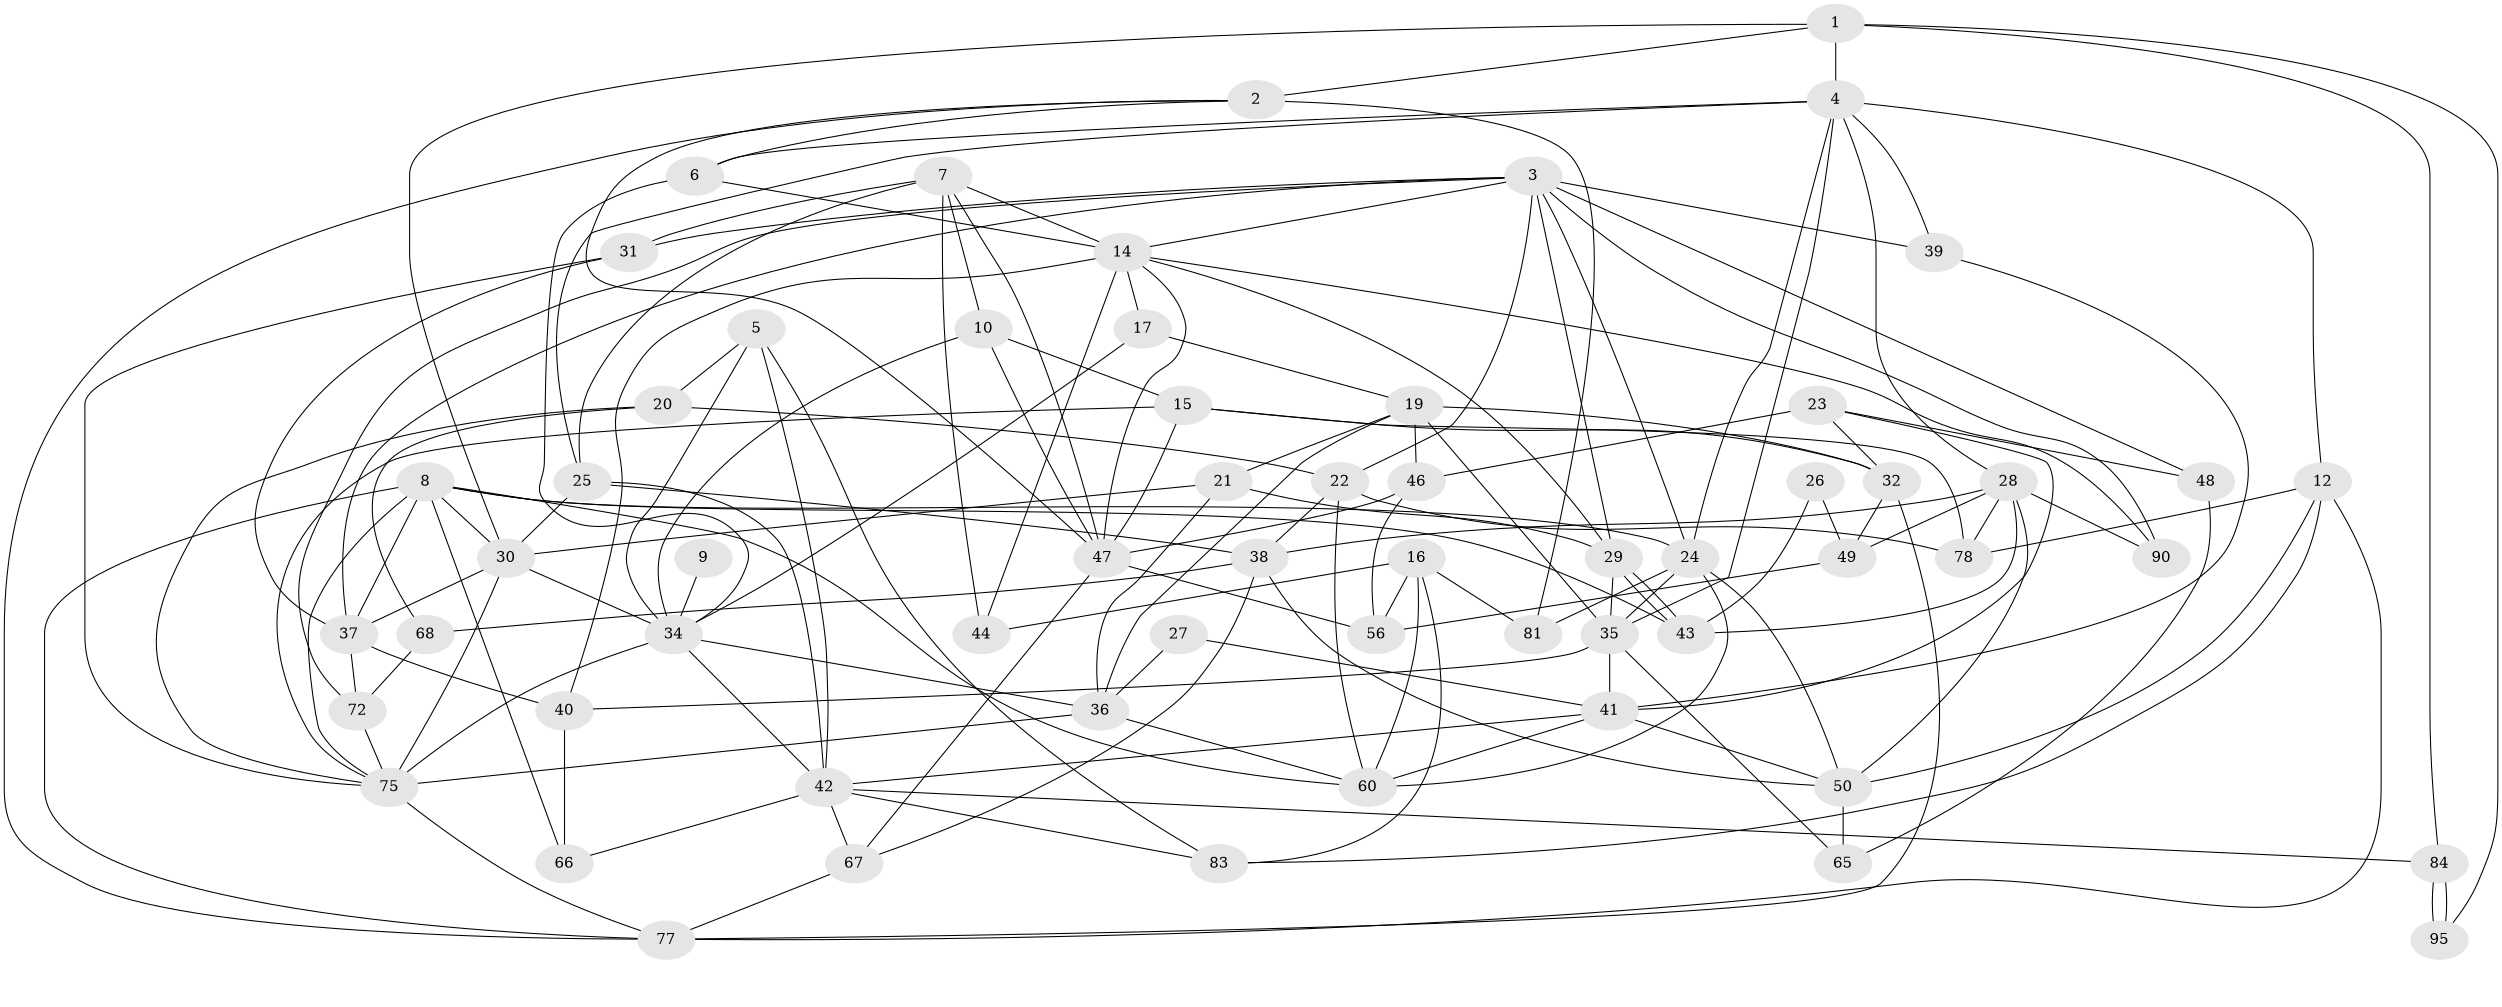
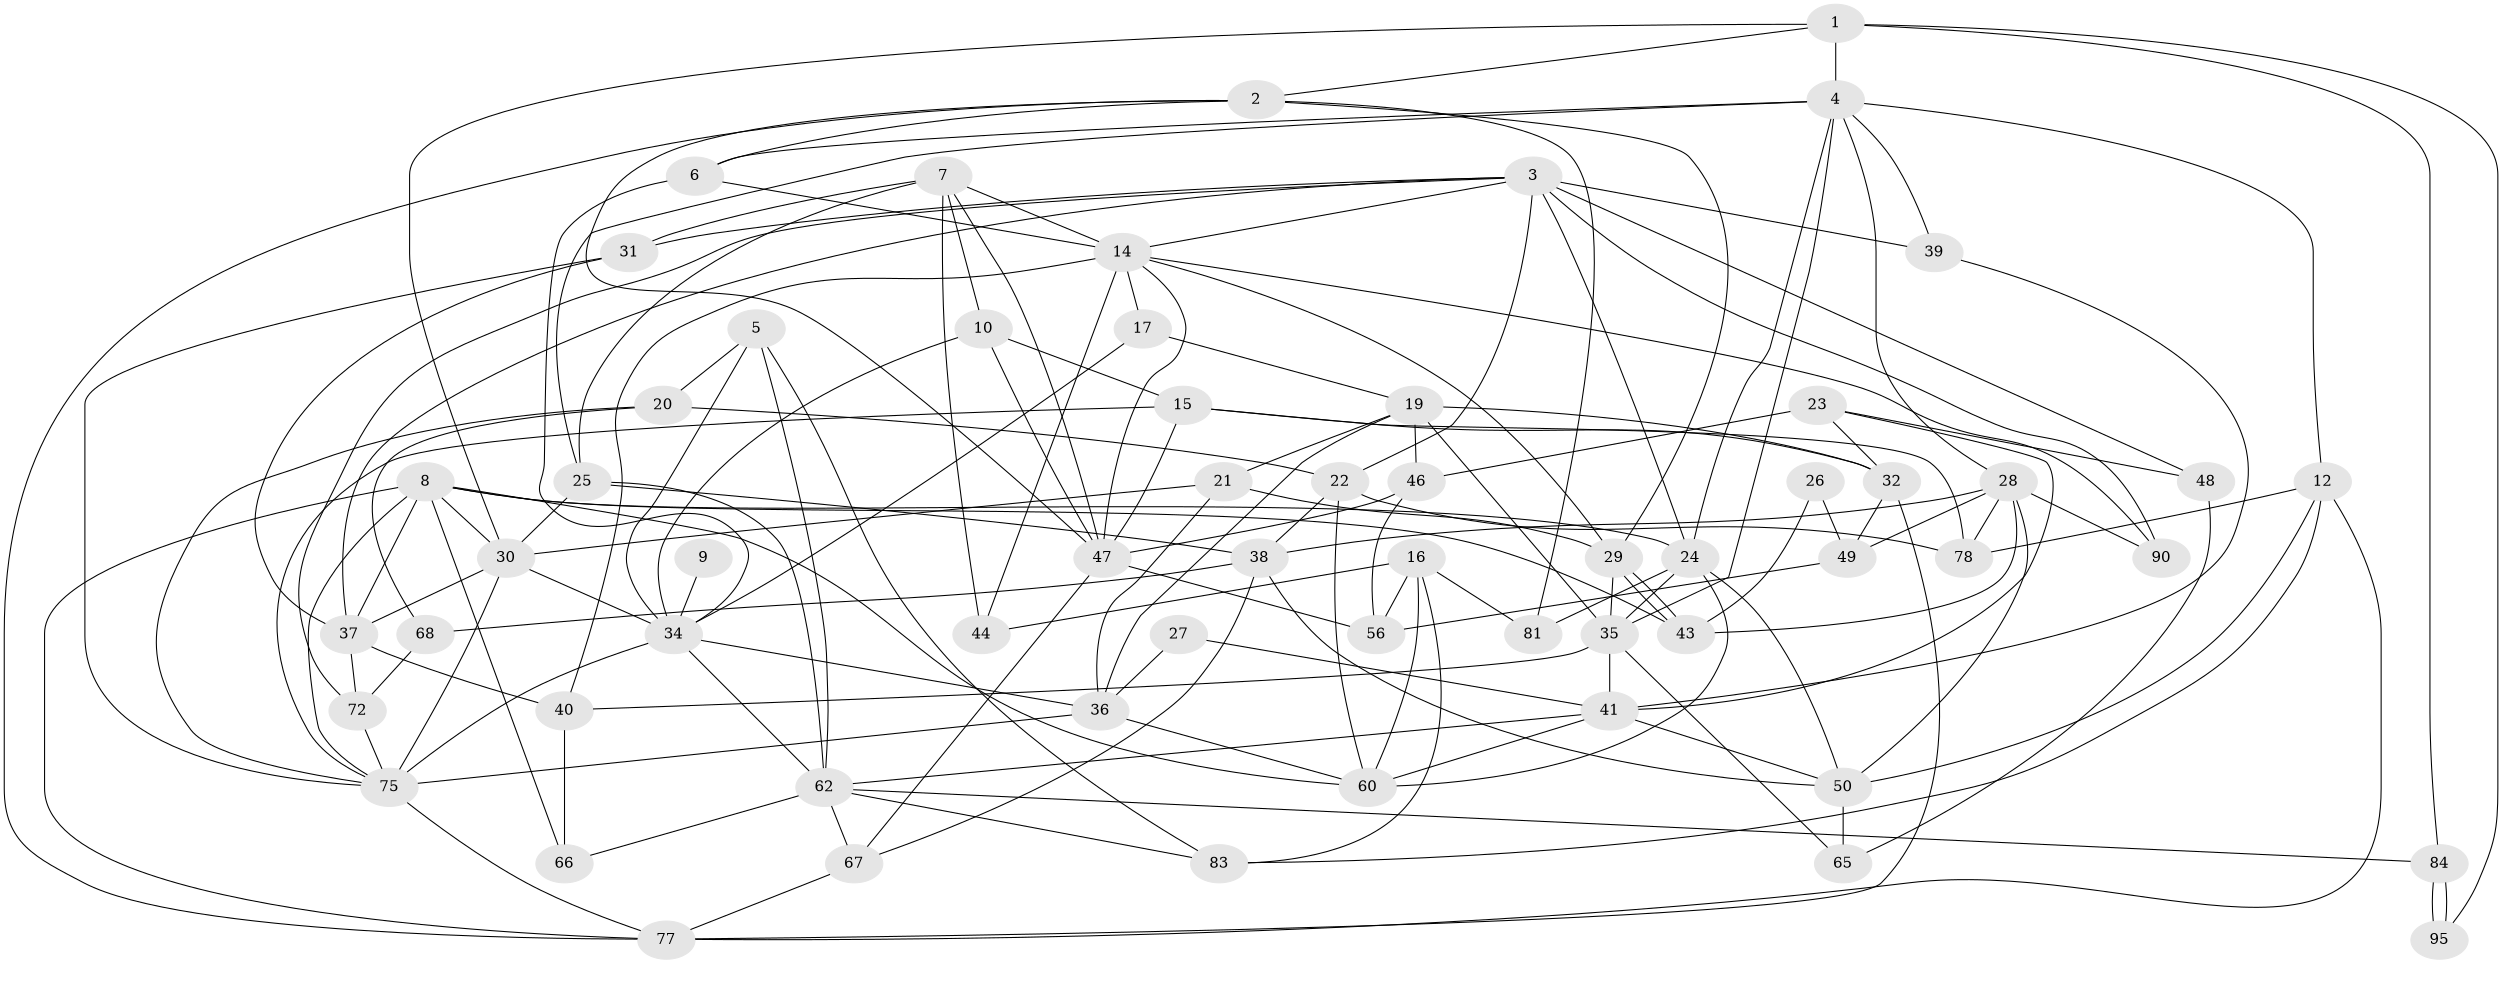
edge "3" -- "29": now "2" -- "29"
node "42": label "42" -> "62"
